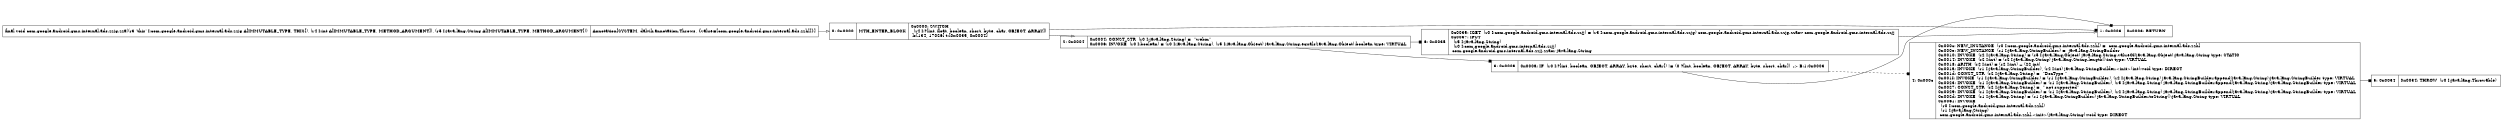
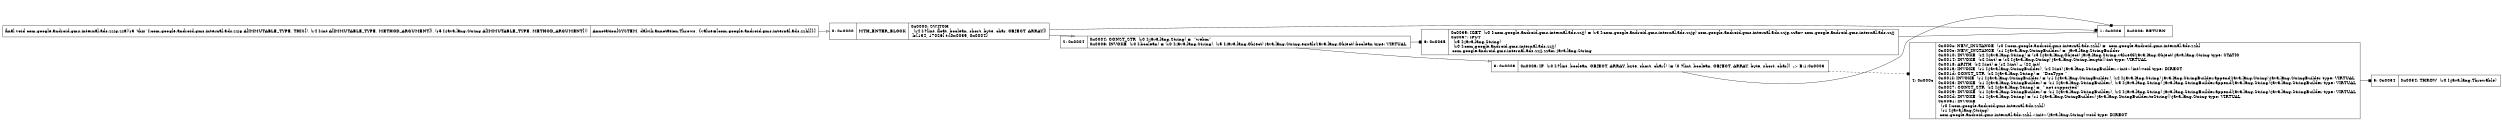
edge "2: 0x0004" -> "3: 0x000a": arrowhead box -> onormal
